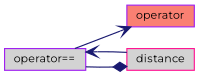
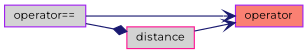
edge "distance" -> "operator==": now "distance" -> "operator"
